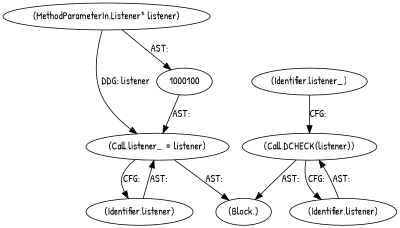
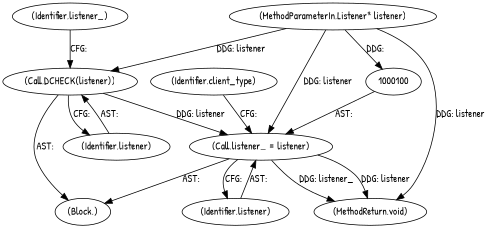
edge "(MethodParameterIn,Listener* listener)" -> "1000100": label "AST: " -> "DDG: "
edge "(MethodParameterIn,Listener* listener)" -> "(Call,DCHECK(listener))": added, label "DDG: listener"
node "(Identifier,client_type)": added
edge "(Call,DCHECK(listener))" -> "(Call,listener_ = listener)": added, label "DDG: listener"
node "(MethodReturn,void)": added
